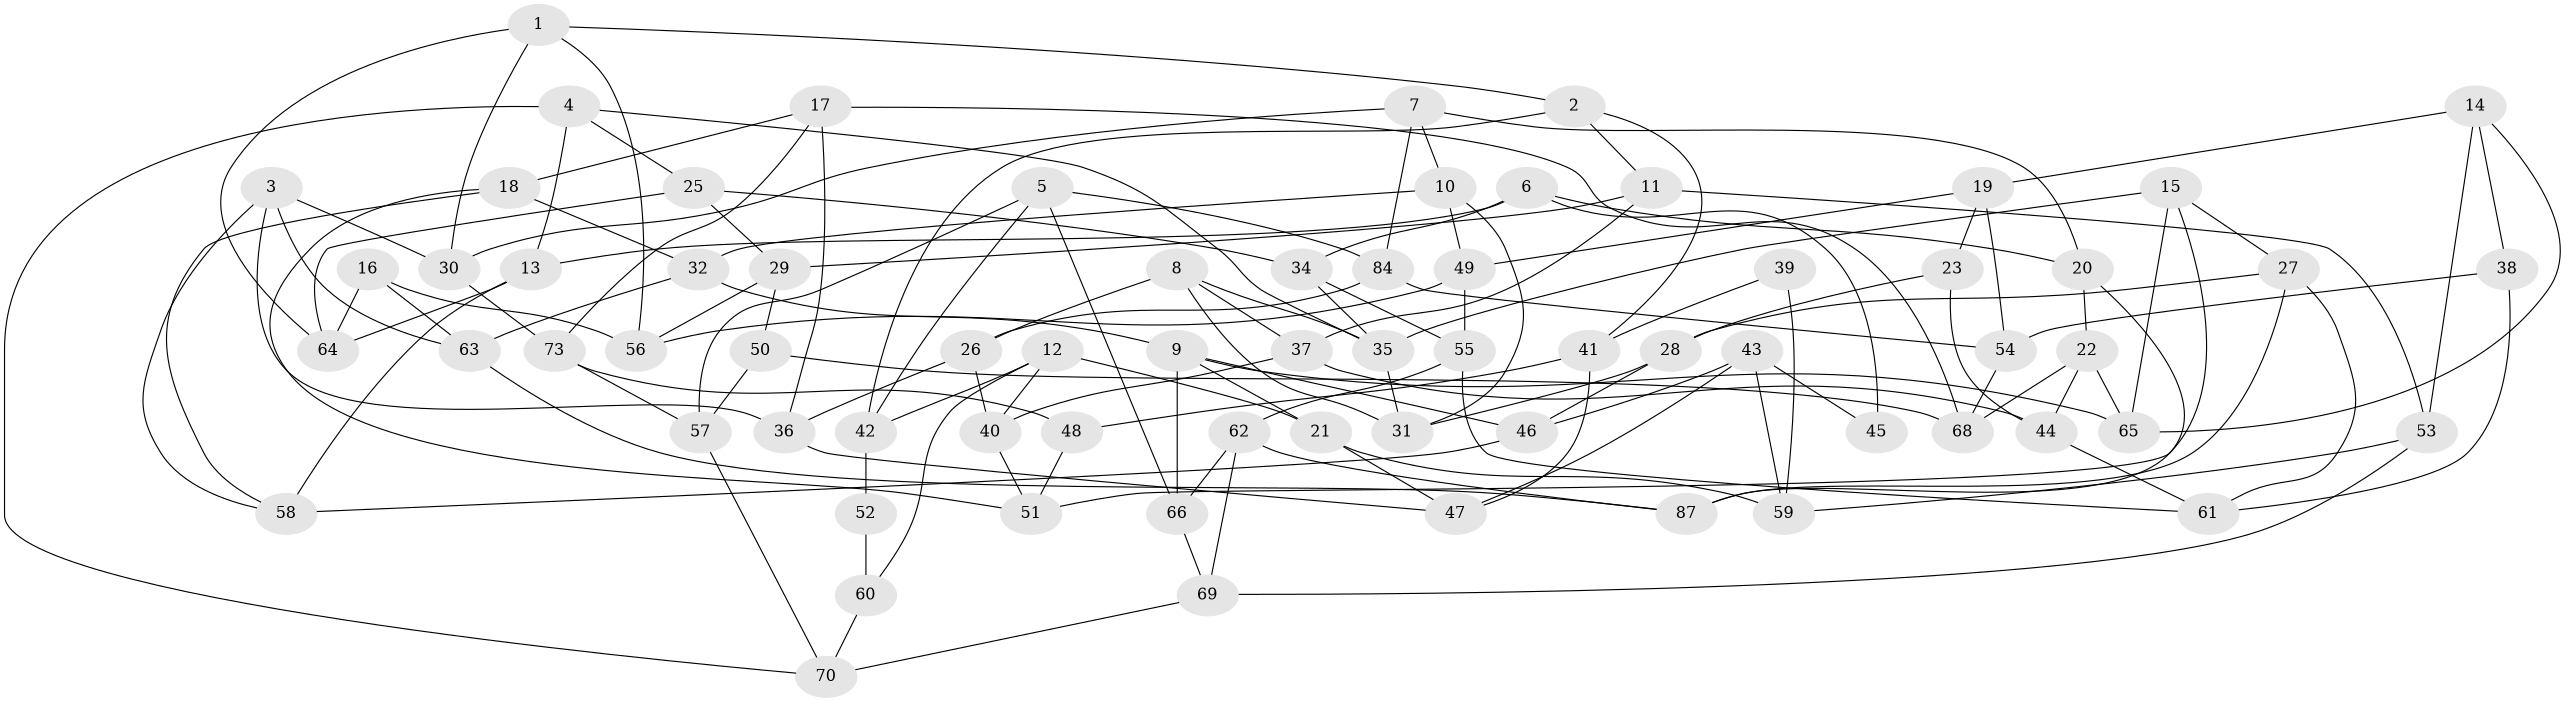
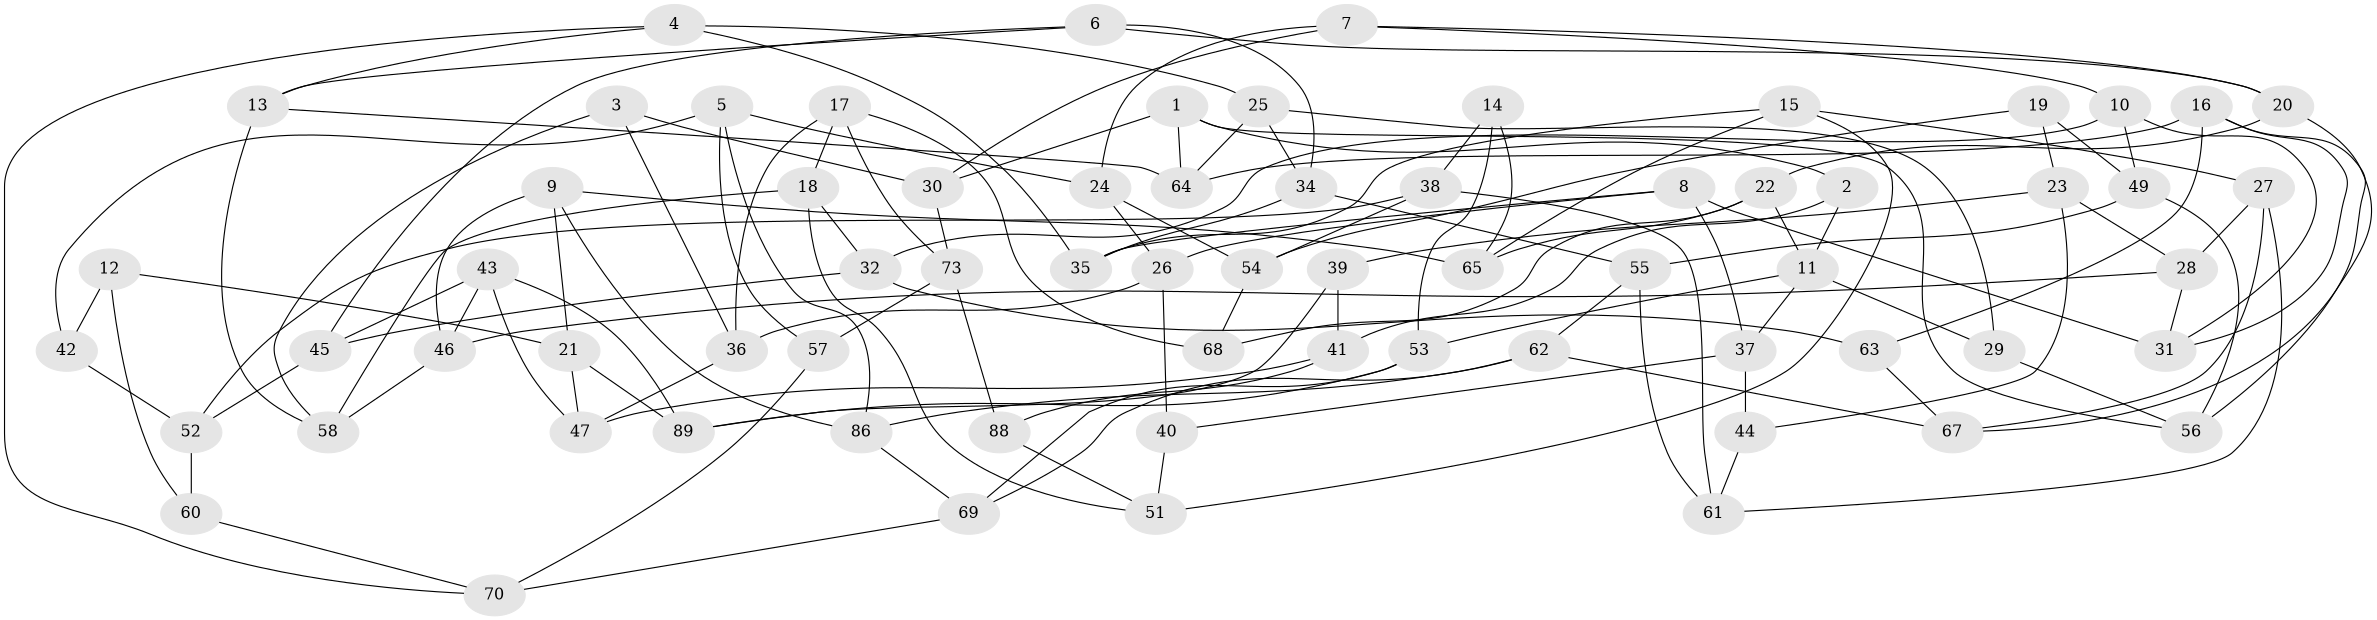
edge "2" -- "42": removed
edge "14" -- "19": removed
edge "23" -- "39": added
edge "38" -- "52": added
node "84": label "84" -> "24"
edge "3" -- "63": removed
edge "32" -- "9": now "32" -- "45"
node "50": removed
edge "35" -- "31": now "16" -- "31"
edge "12" -- "40": removed
edge "22" -- "44": now "22" -- "11"
edge "45" -- "52": added
node "48": label "48" -> "88"
node "66": label "66" -> "86"
node "87": label "87" -> "67"
node "59": label "59" -> "89"
